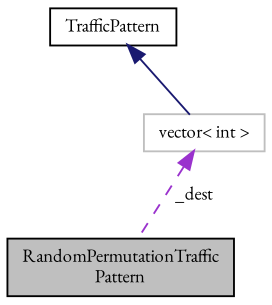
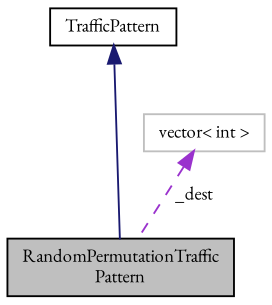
edge "vector< int >" -> "TrafficPattern": now "RandomPermutationTraffic Pattern" -> "TrafficPattern"
